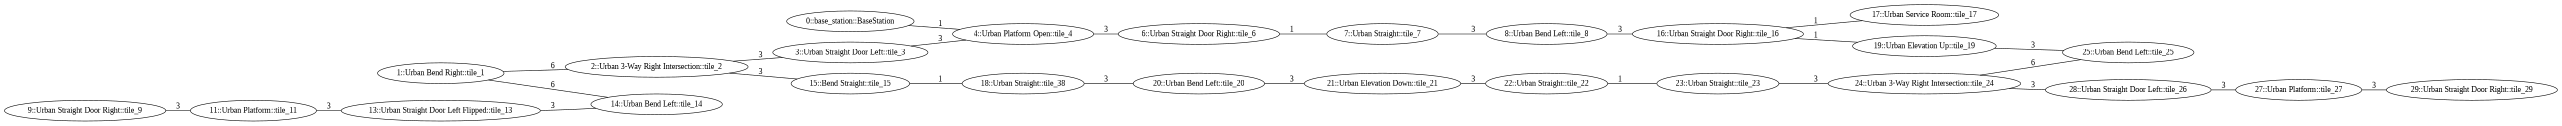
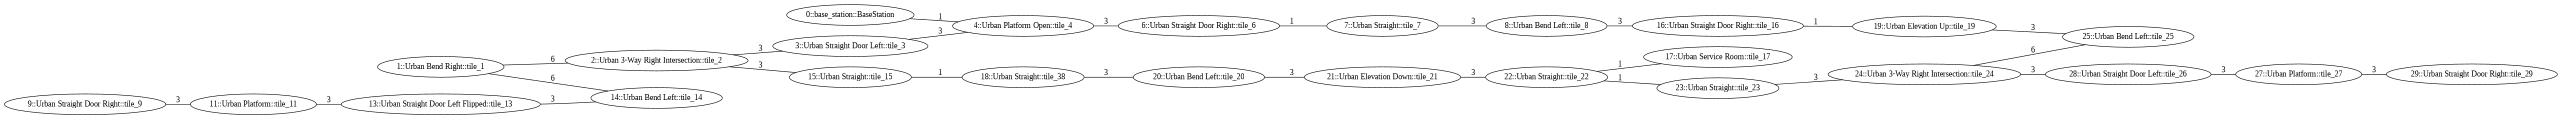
edge "17::Urban Service Room::tile_17" -- "16::Urban Straight Door Right::tile_16": now "17::Urban Service Room::tile_17" -- "22::Urban Straight::tile_22"
node "15::Bend Straight::tile_15": label "15::Bend Straight::tile_15" -> "15::Urban Straight::tile_15"
